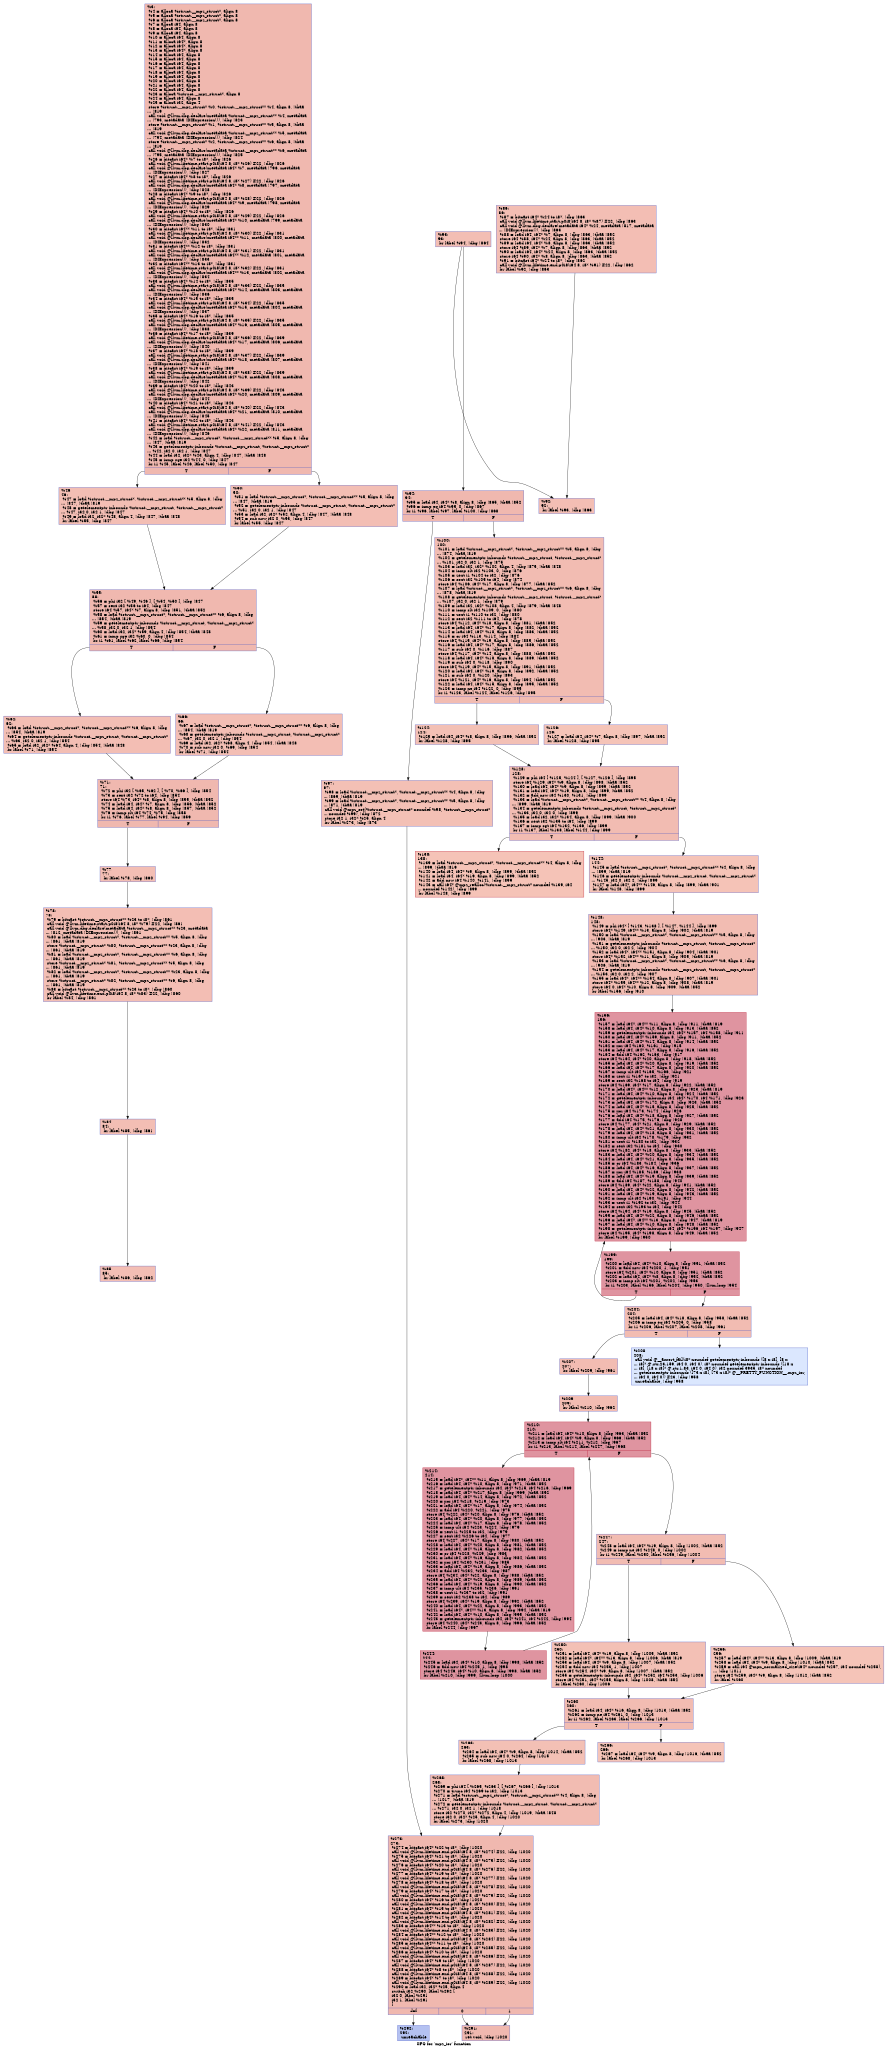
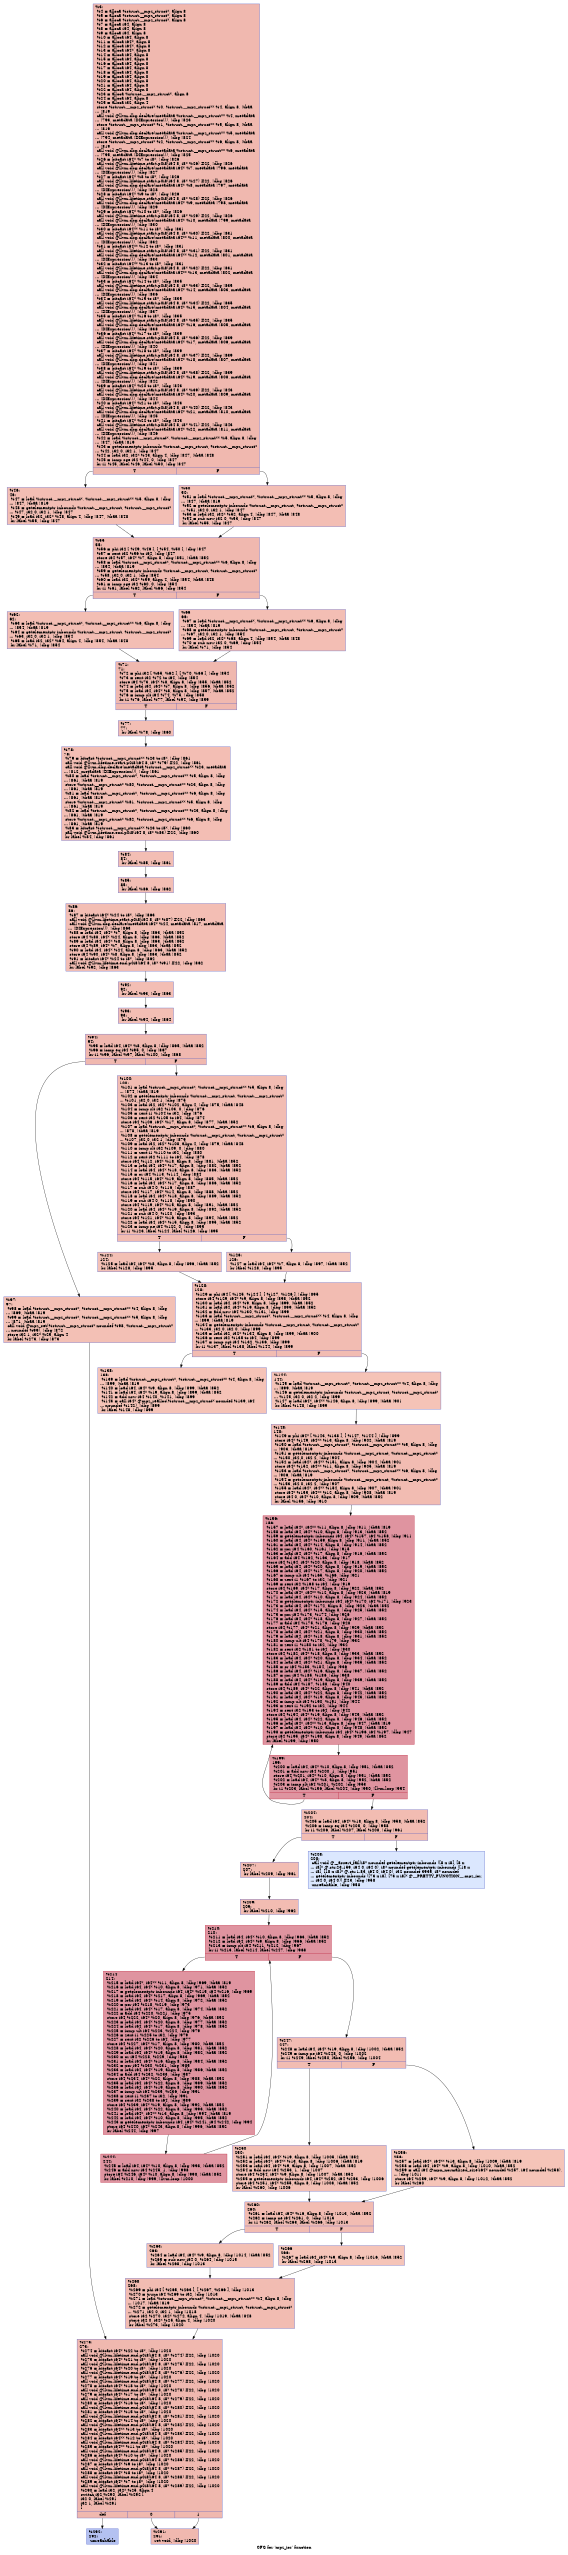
edge "%93:" -> "%92:": reversed
node "%138:": color #b70d28ff -> #3d50c3ff
edge "%85:" -> "%86:": added
edge "%266:" -> "%268:": added
